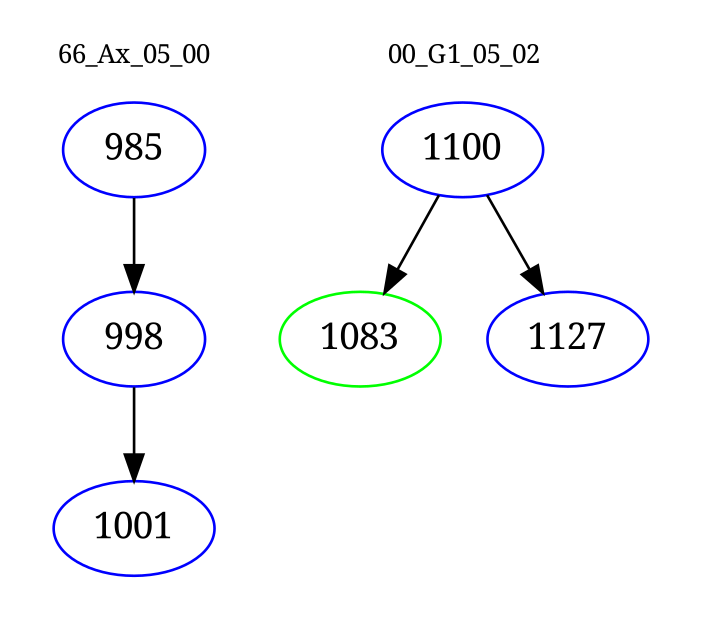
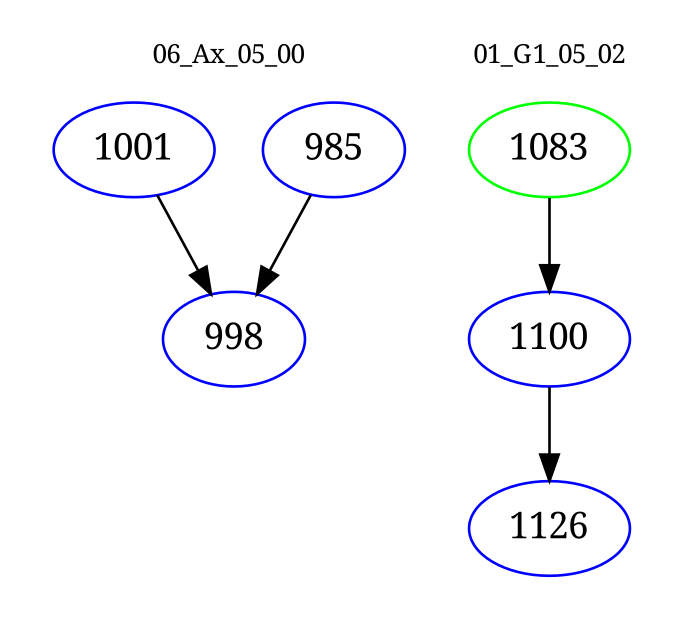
cluster "66_Ax_05_00": label "66_Ax_05_00" -> "06_Ax_05_00"
cluster "00_G1_05_02": label "00_G1_05_02" -> "01_G1_05_02"
edge "1100" -> "1083": reversed
node "1127": label "1127" -> "1126"
edge "998" -> "1001": reversed
